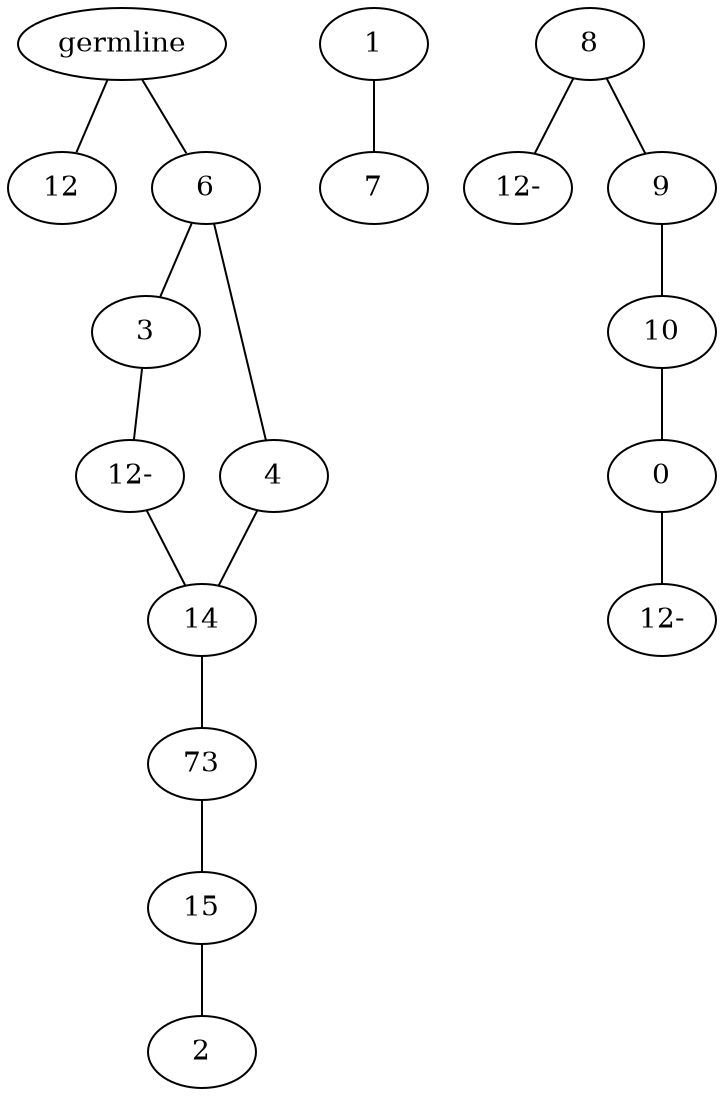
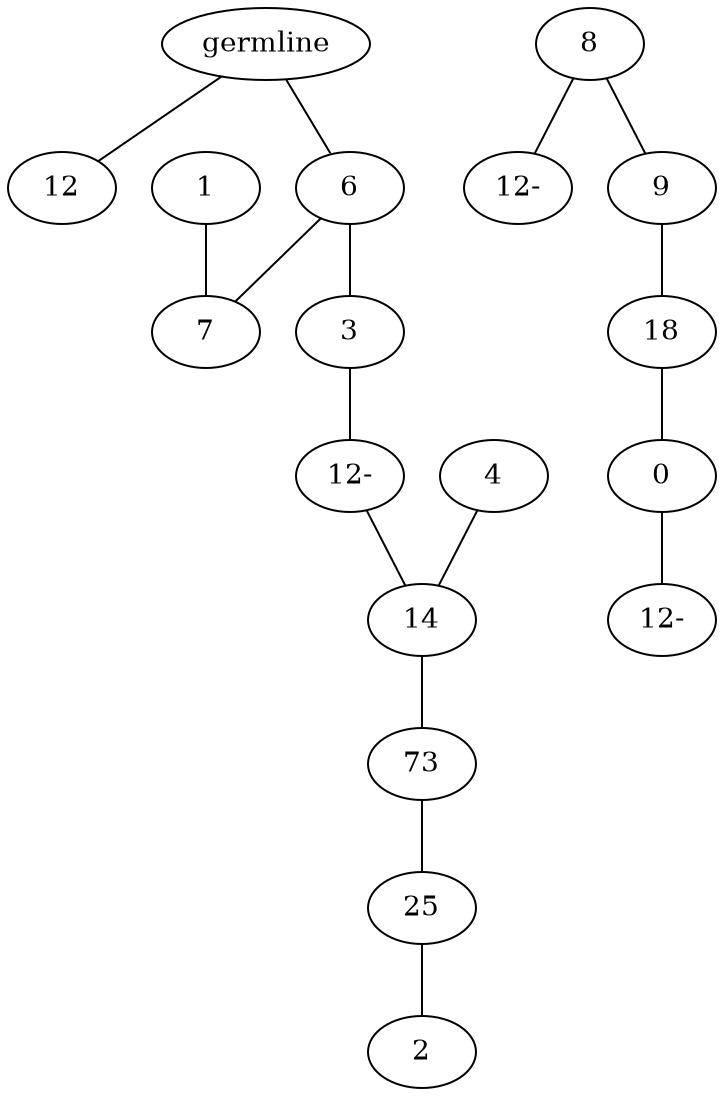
edge "6" -- "4": now "6" -- "7"
node "10": label "10" -> "18"
node "15": label "15" -> "25"
